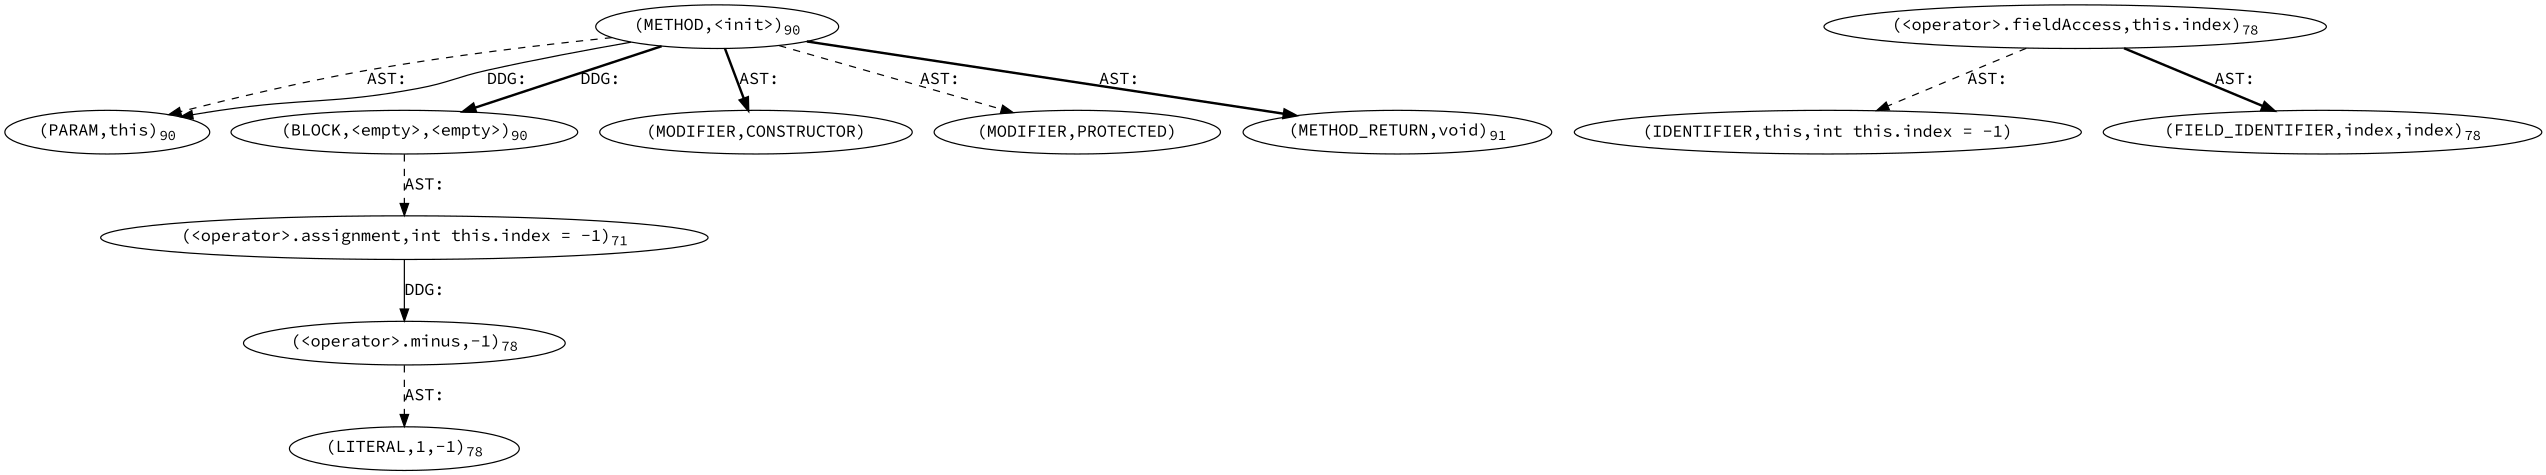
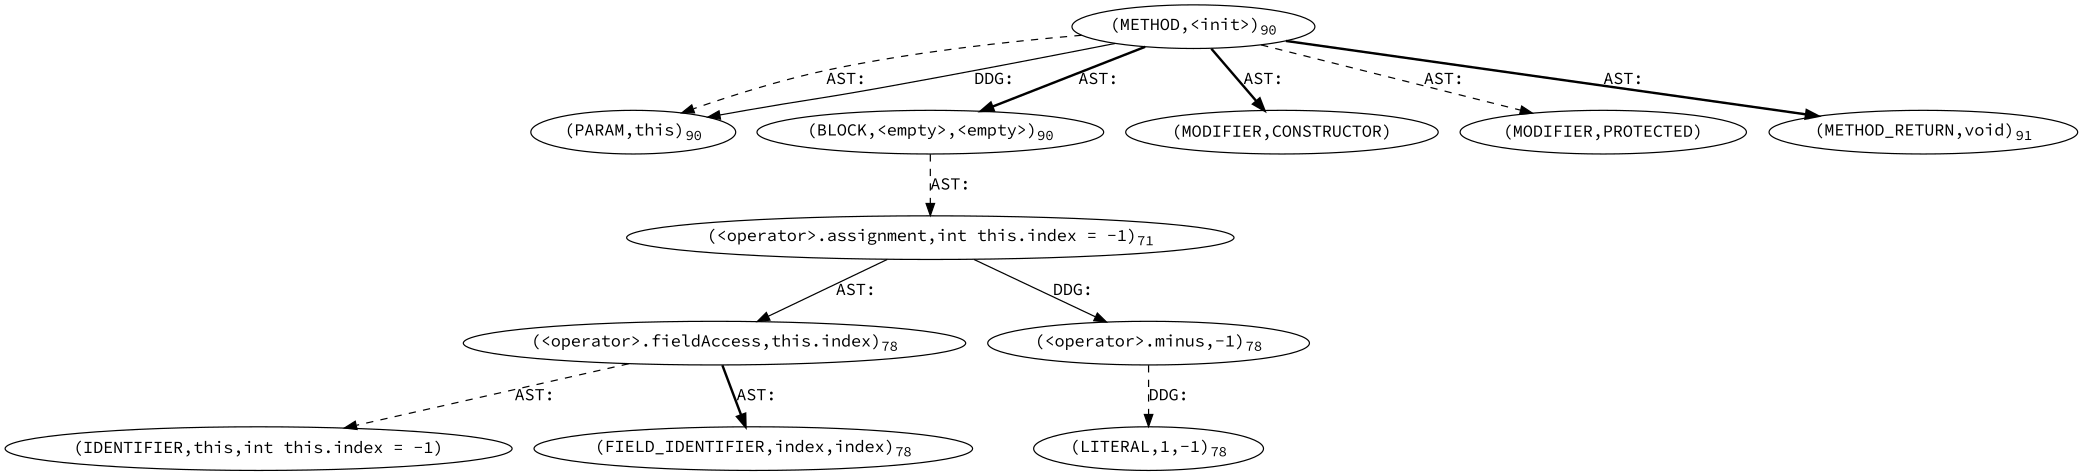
edge "(METHOD,<init>)" -> "(BLOCK,<empty>,<empty>)": label "DDG: " -> "AST: "
edge "(<operator>.assignment,int this.index = -1)" -> "(<operator>.fieldAccess,this.index)": added, label "AST:"
edge "(<operator>.minus,-1)" -> "(LITERAL,1,-1)": label "AST: " -> "DDG: "
